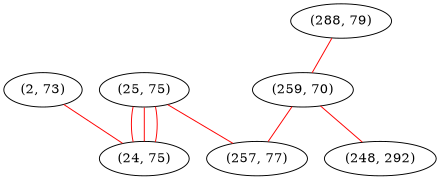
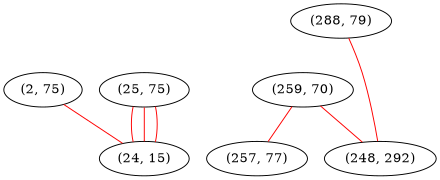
edge "(288, 79)" -- "(259, 70)": now "(288, 79)" -- "(248, 292)"
node "(2, 73)": label "(2, 73)" -> "(2, 75)"
edge "(25, 75)" -- "(257, 77)": removed
node "(24, 75)": label "(24, 75)" -> "(24, 15)"
